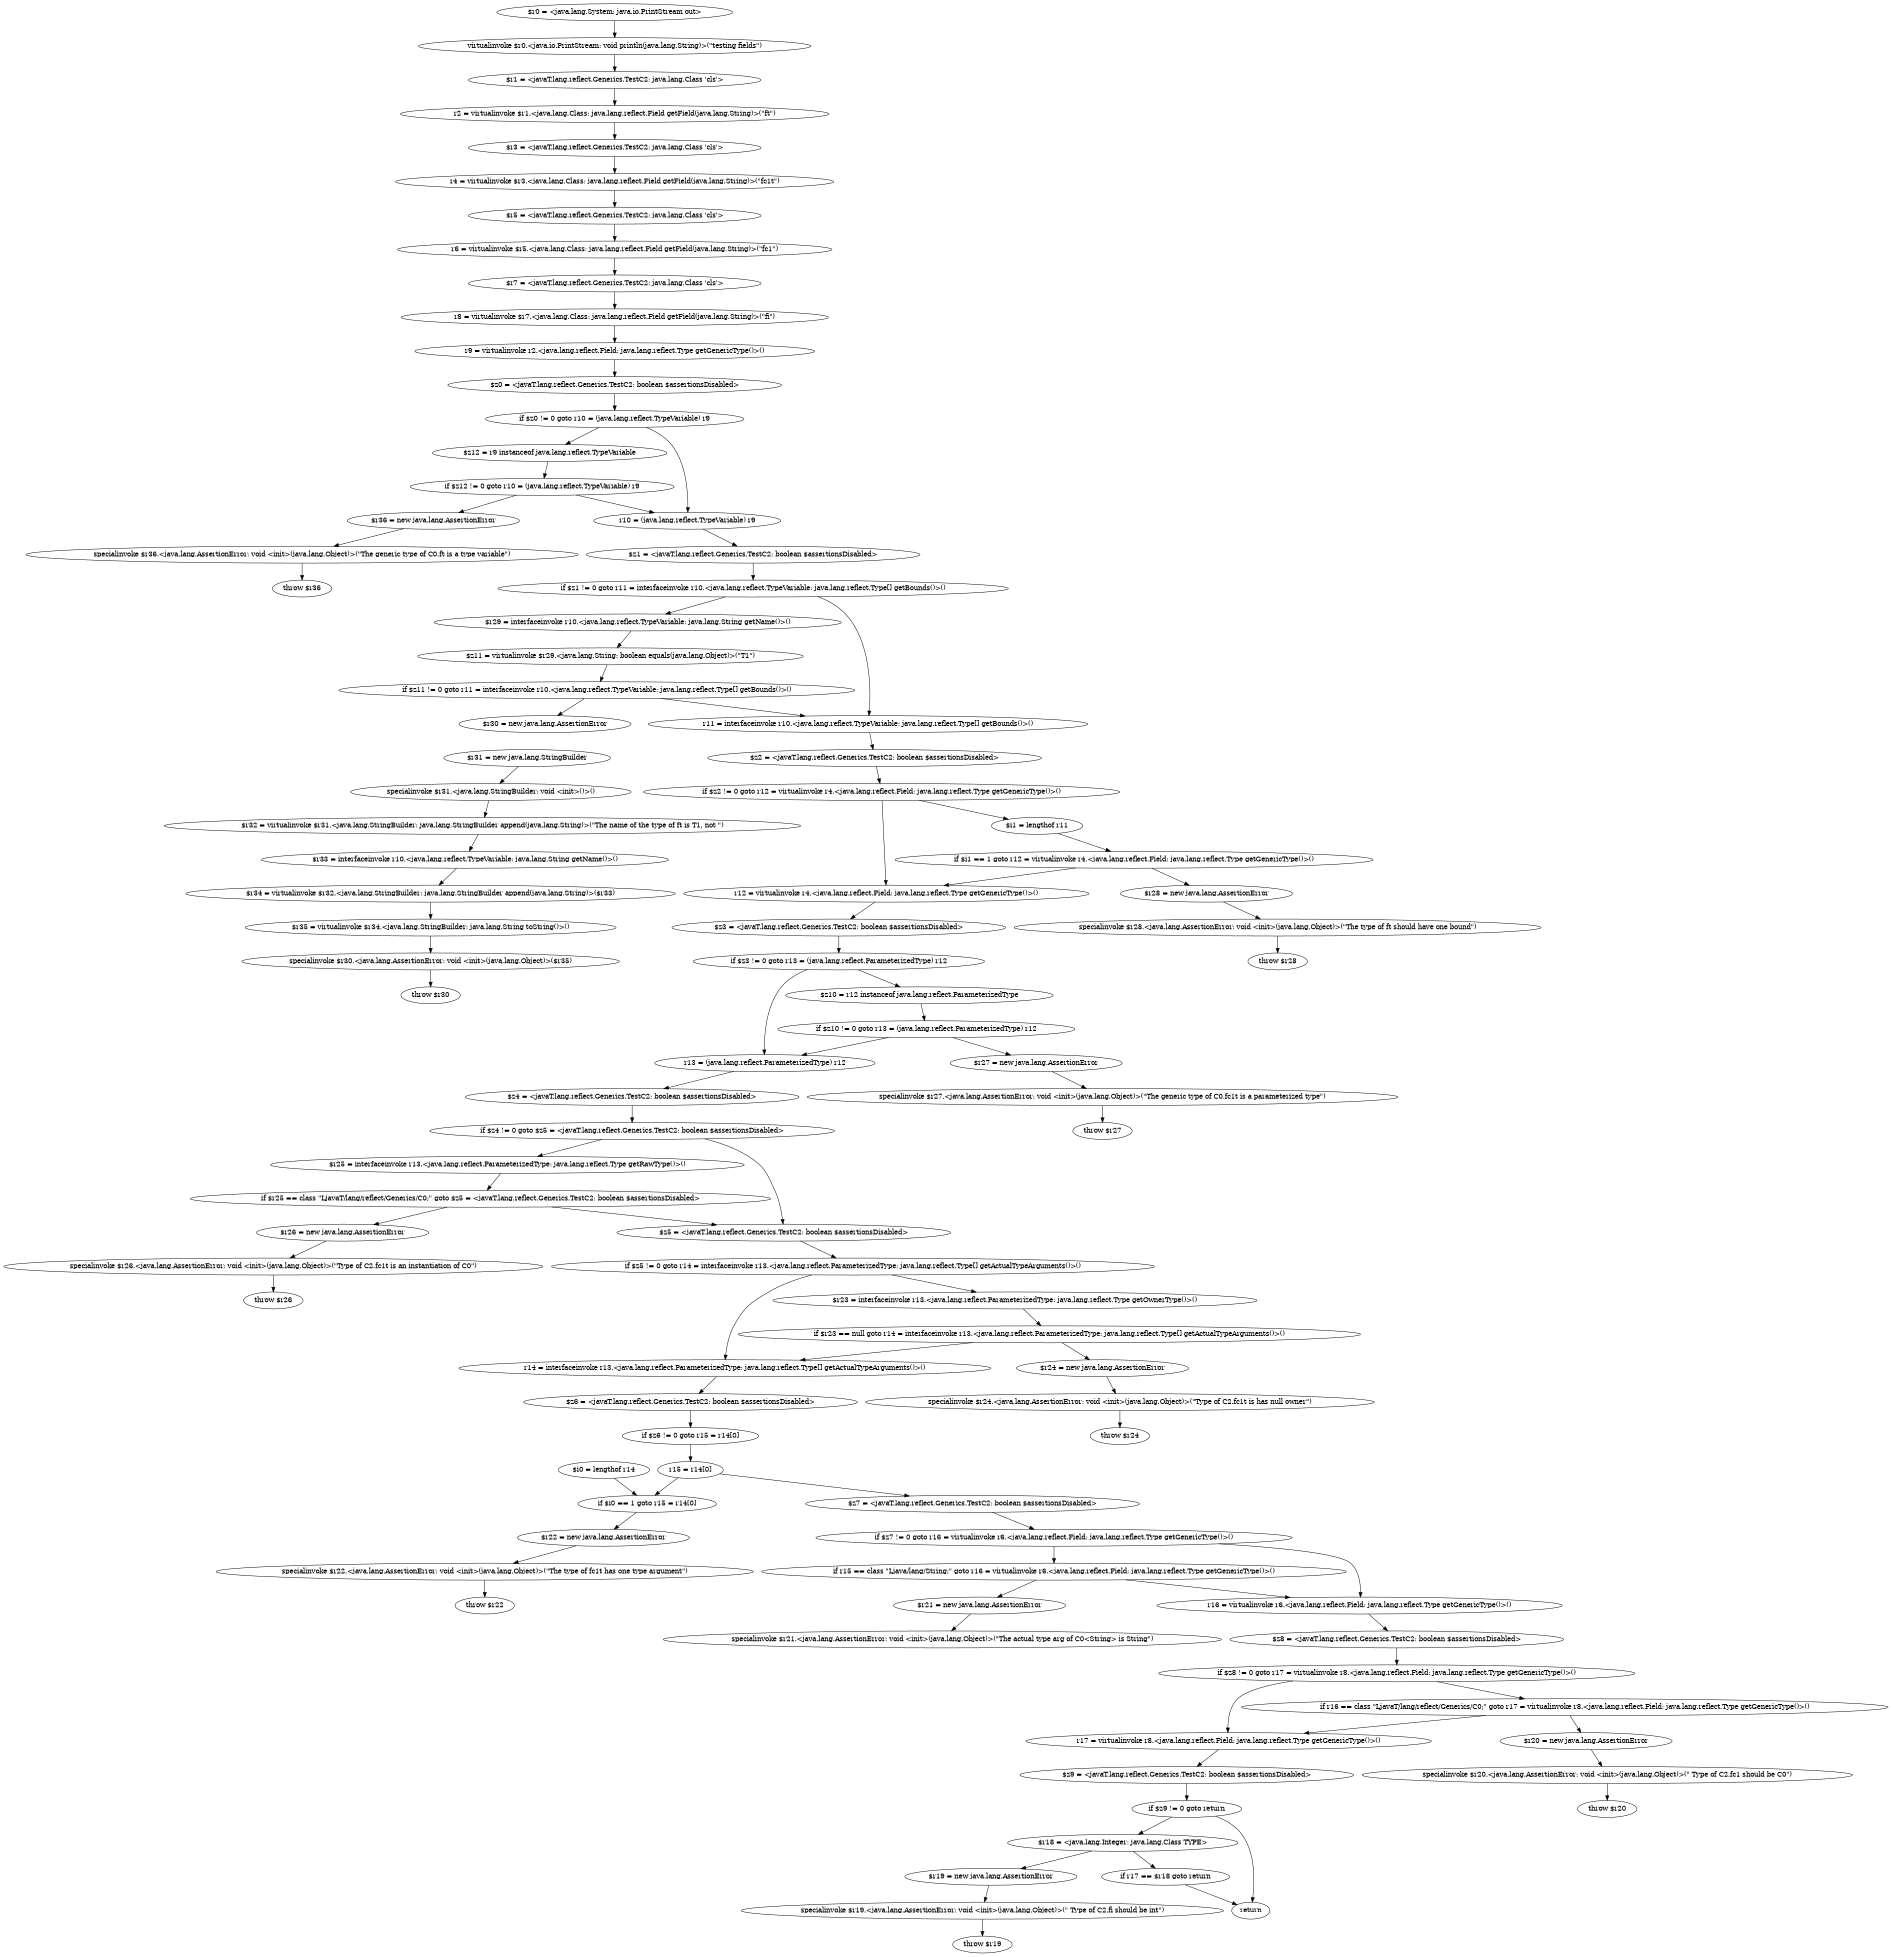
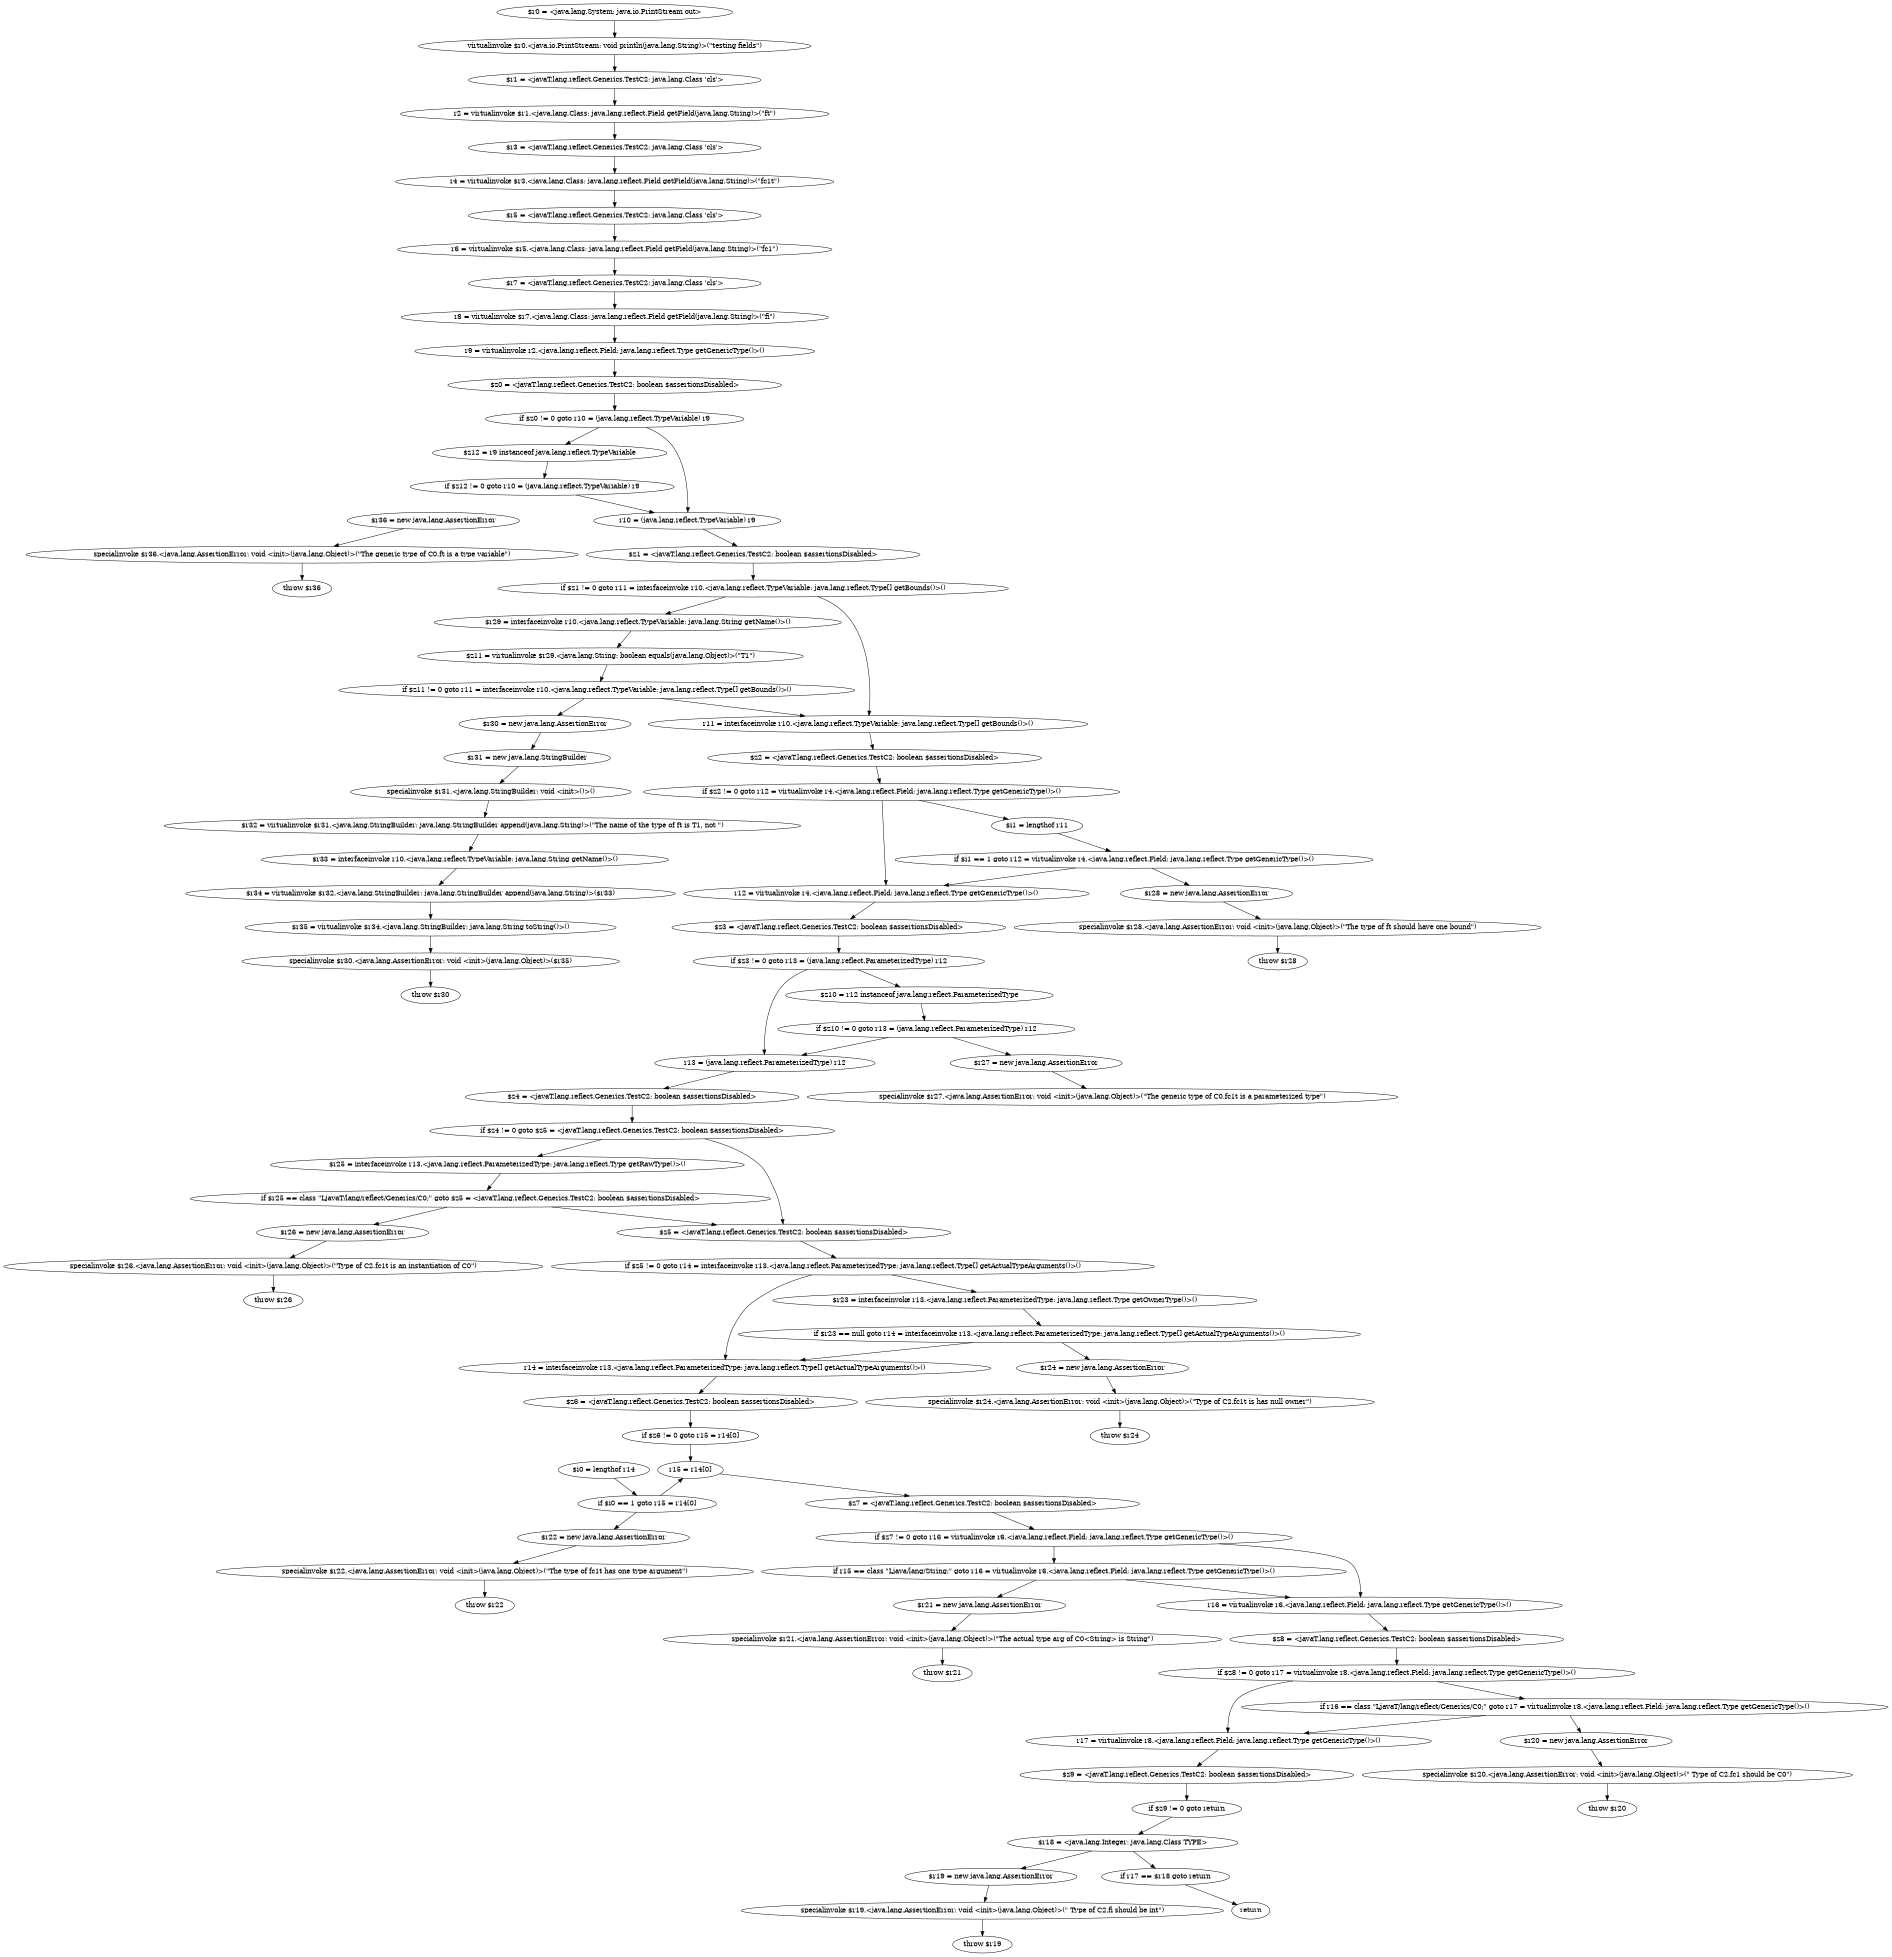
edge "if $z12 != 0 goto r10 = (java.lang.reflect.TypeVariable) r9" -> "$r36 = new java.lang.AssertionError": removed
edge "$r30 = new java.lang.AssertionError" -> "$r31 = new java.lang.StringBuilder": added
node "throw $r27": removed
edge "r15 = r14[0]" -> "if $i0 == 1 goto r15 = r14[0]": reversed
node "throw $r21": added
edge "if $z9 != 0 goto return" -> "return": removed
